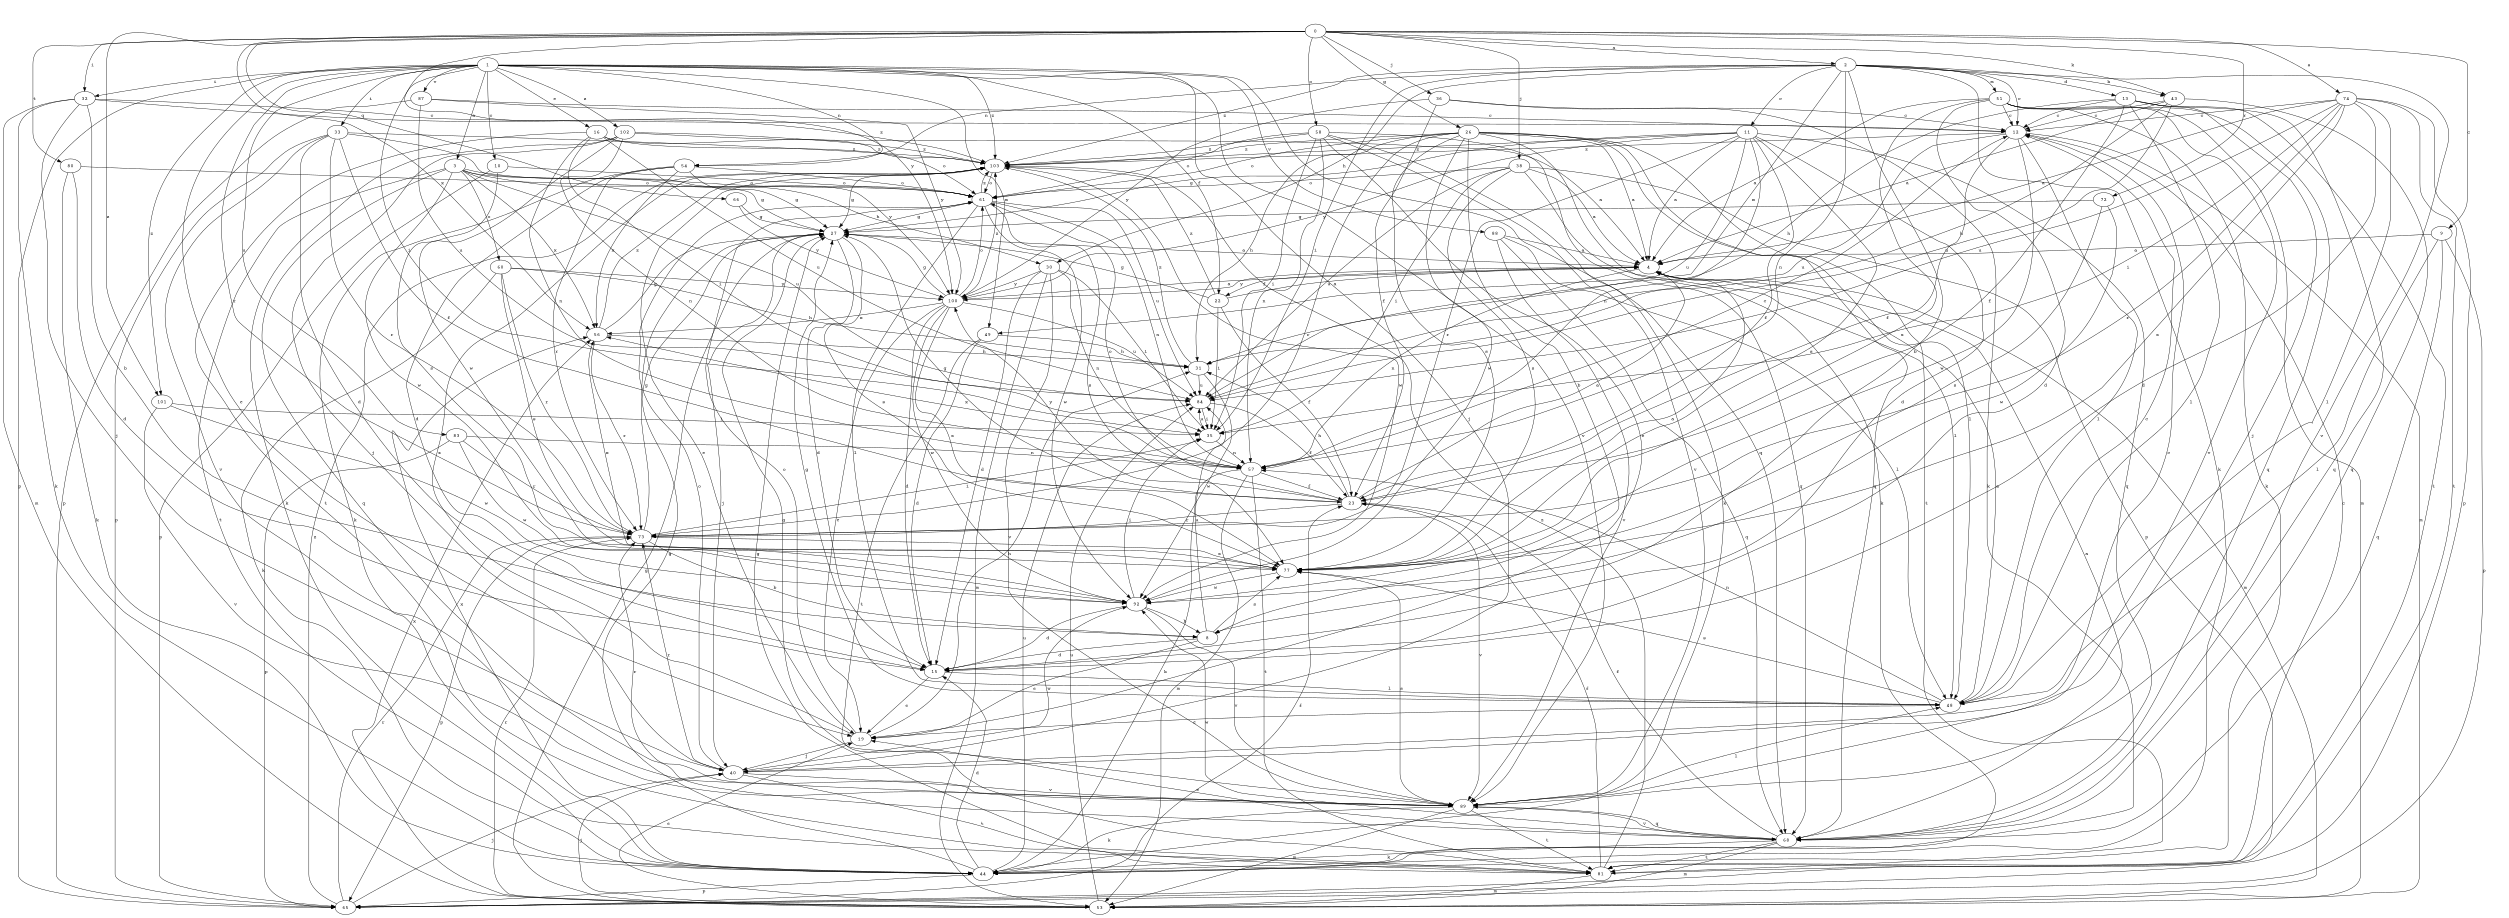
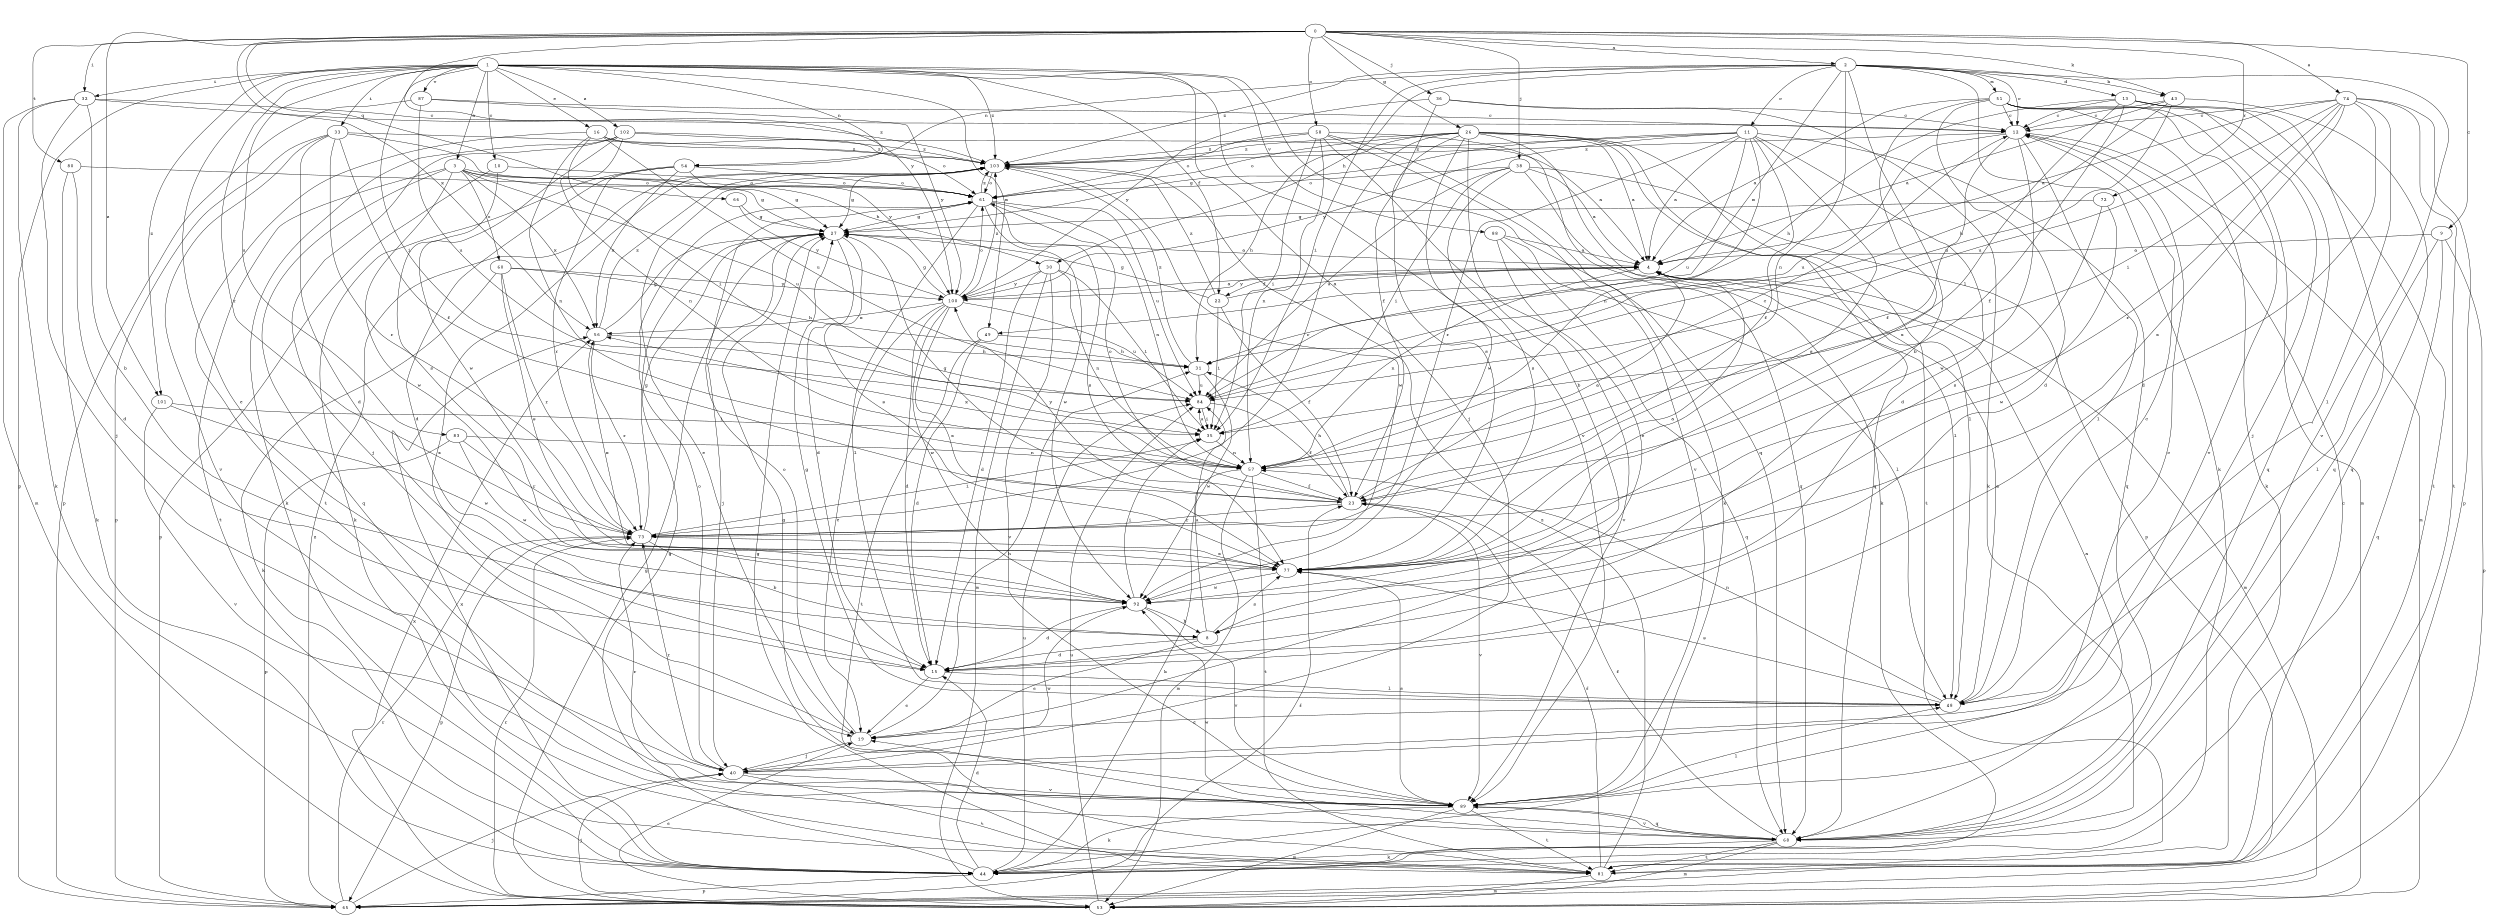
edge "13" -> "48": now "13" -> "57"
